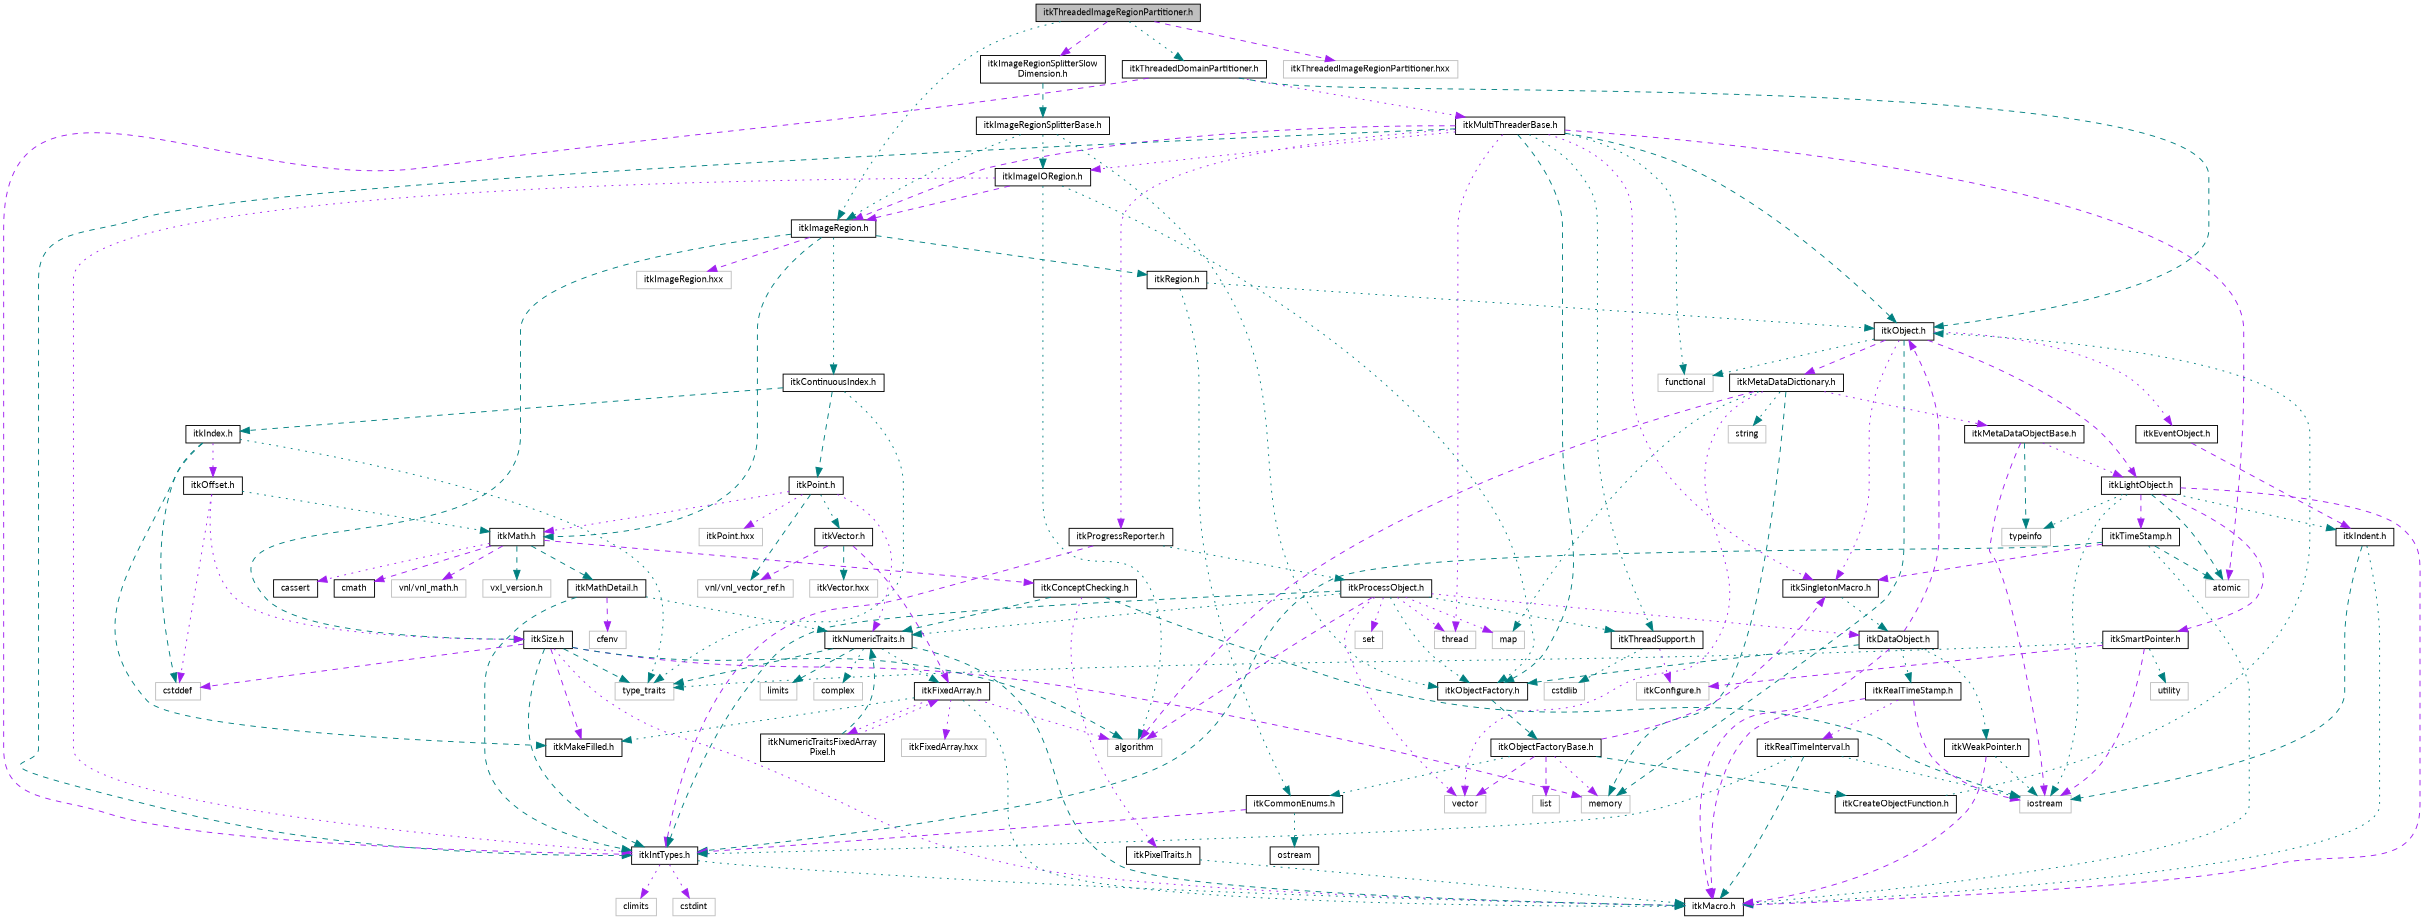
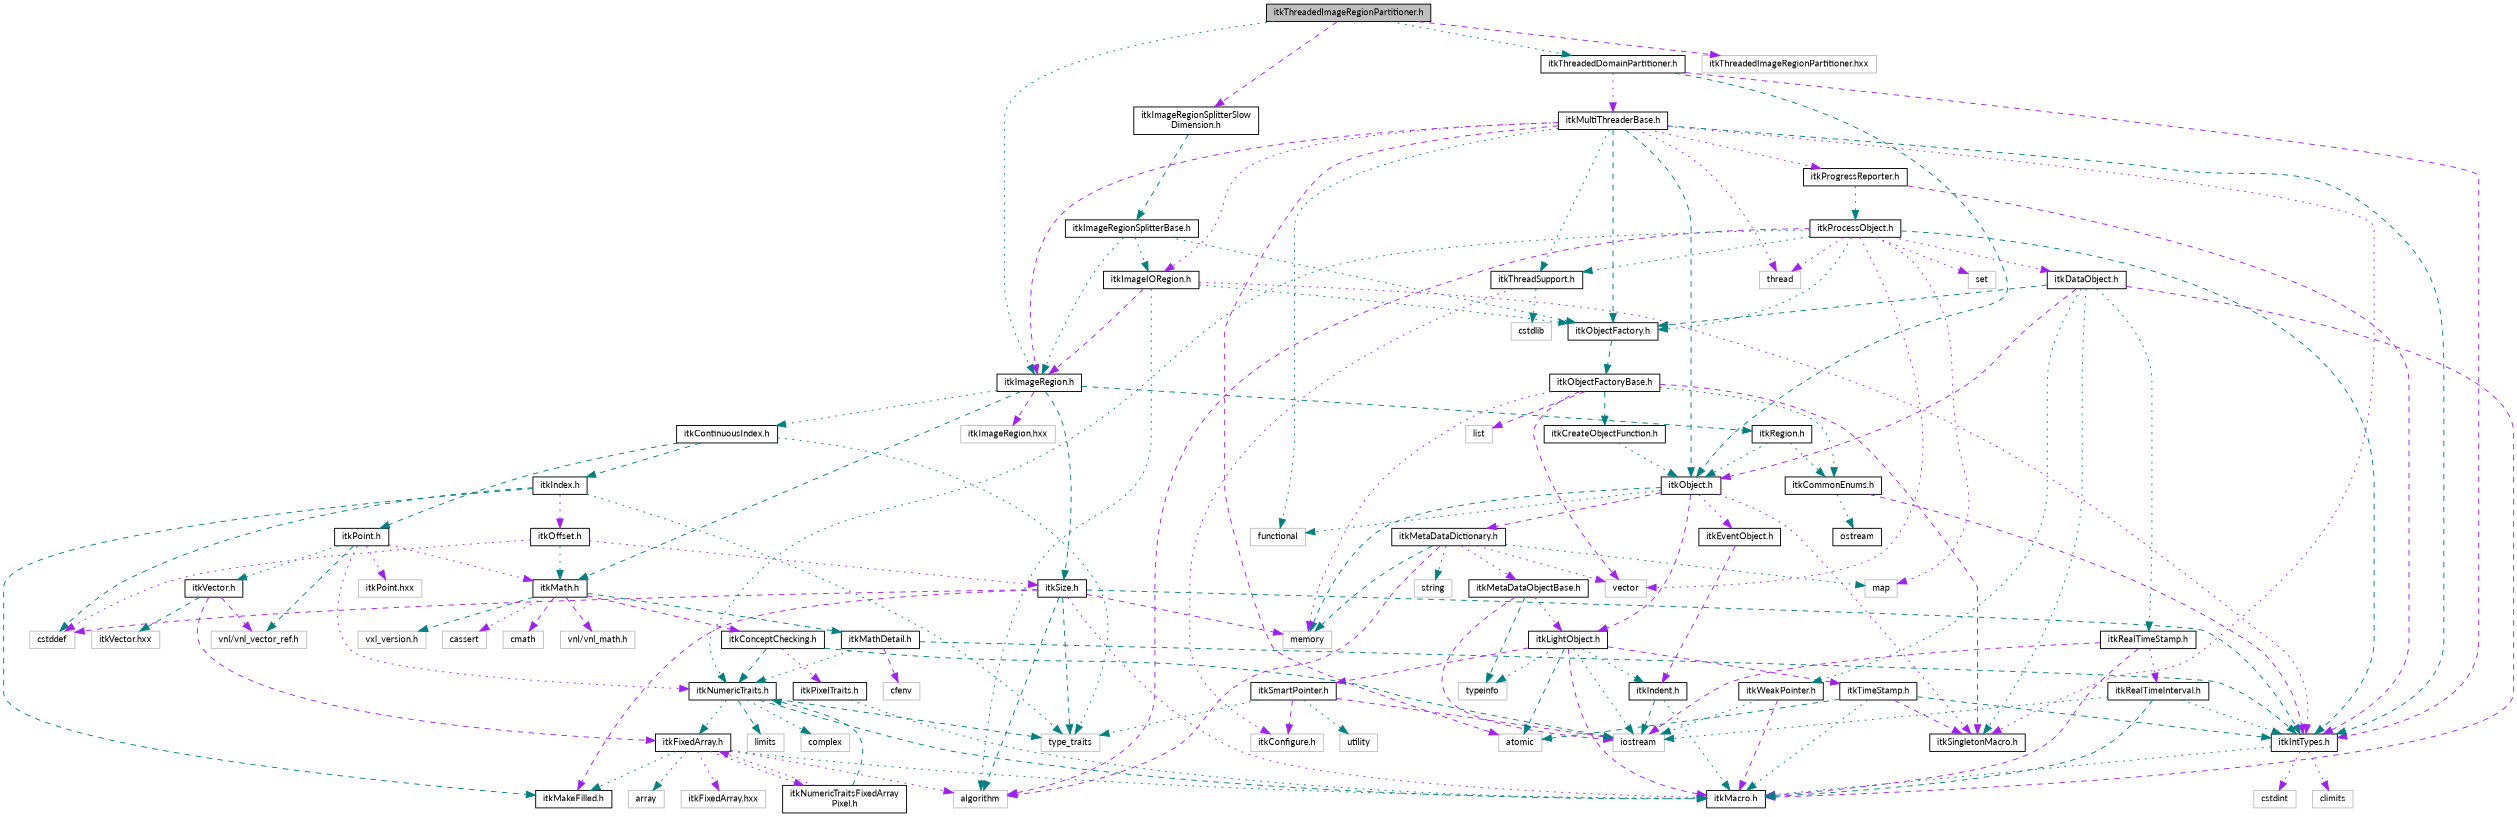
node "cassert": color black -> grey75
node "cmath": color black -> grey75
edge "itkSingletonMacro.h" -> "itkDataObject.h": reversed
node "array": added
